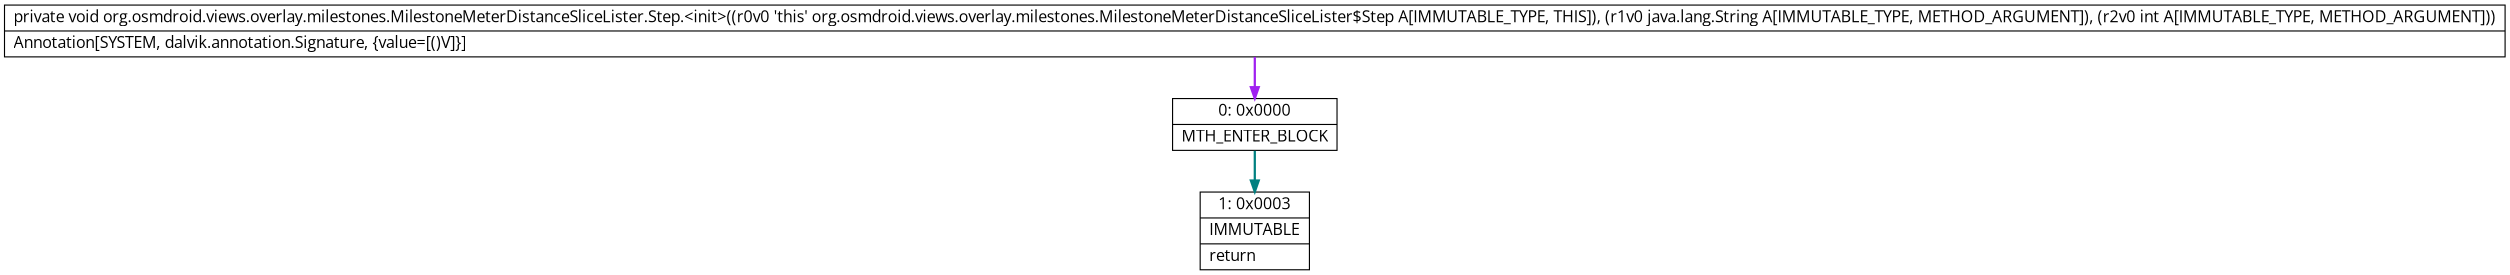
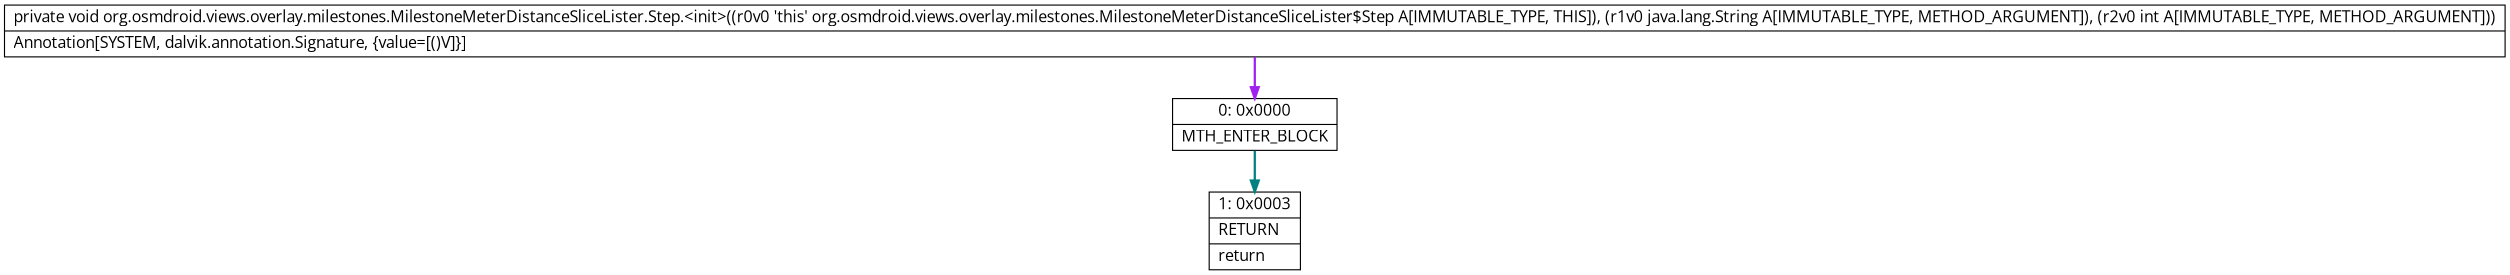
node "1: 0x0003": text "IMMUTABLE" -> "RETURN"
